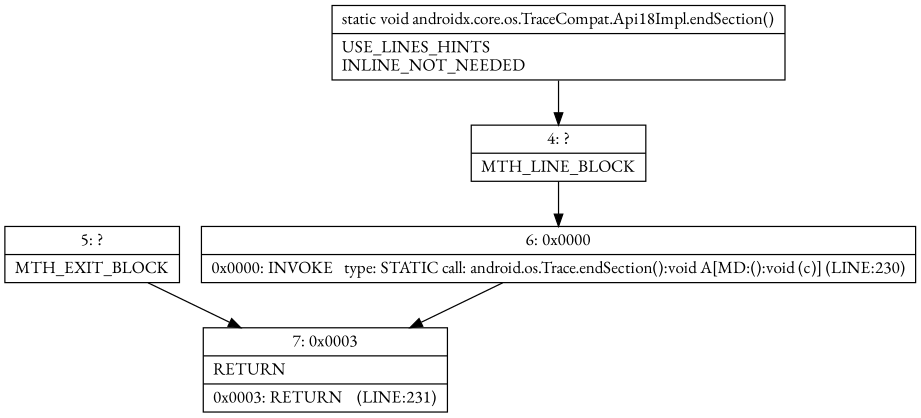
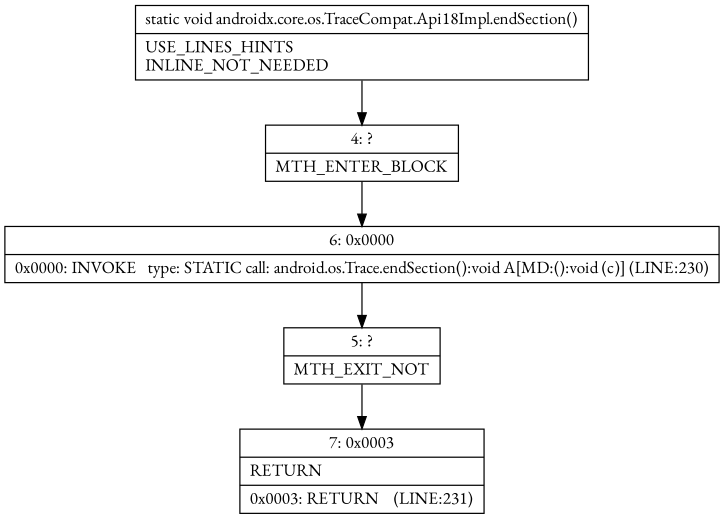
node "4: ?": text "MTH_LINE_BLOCK" -> "MTH_ENTER_BLOCK"
node "5: ?": text "MTH_EXIT_BLOCK" -> "MTH_EXIT_NOT"
edge "6: 0x0000" -> "7: 0x0003": now "6: 0x0000" -> "5: ?"
